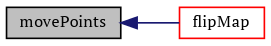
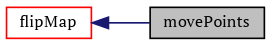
edge "flipMap" -> "movePoints": reversed
